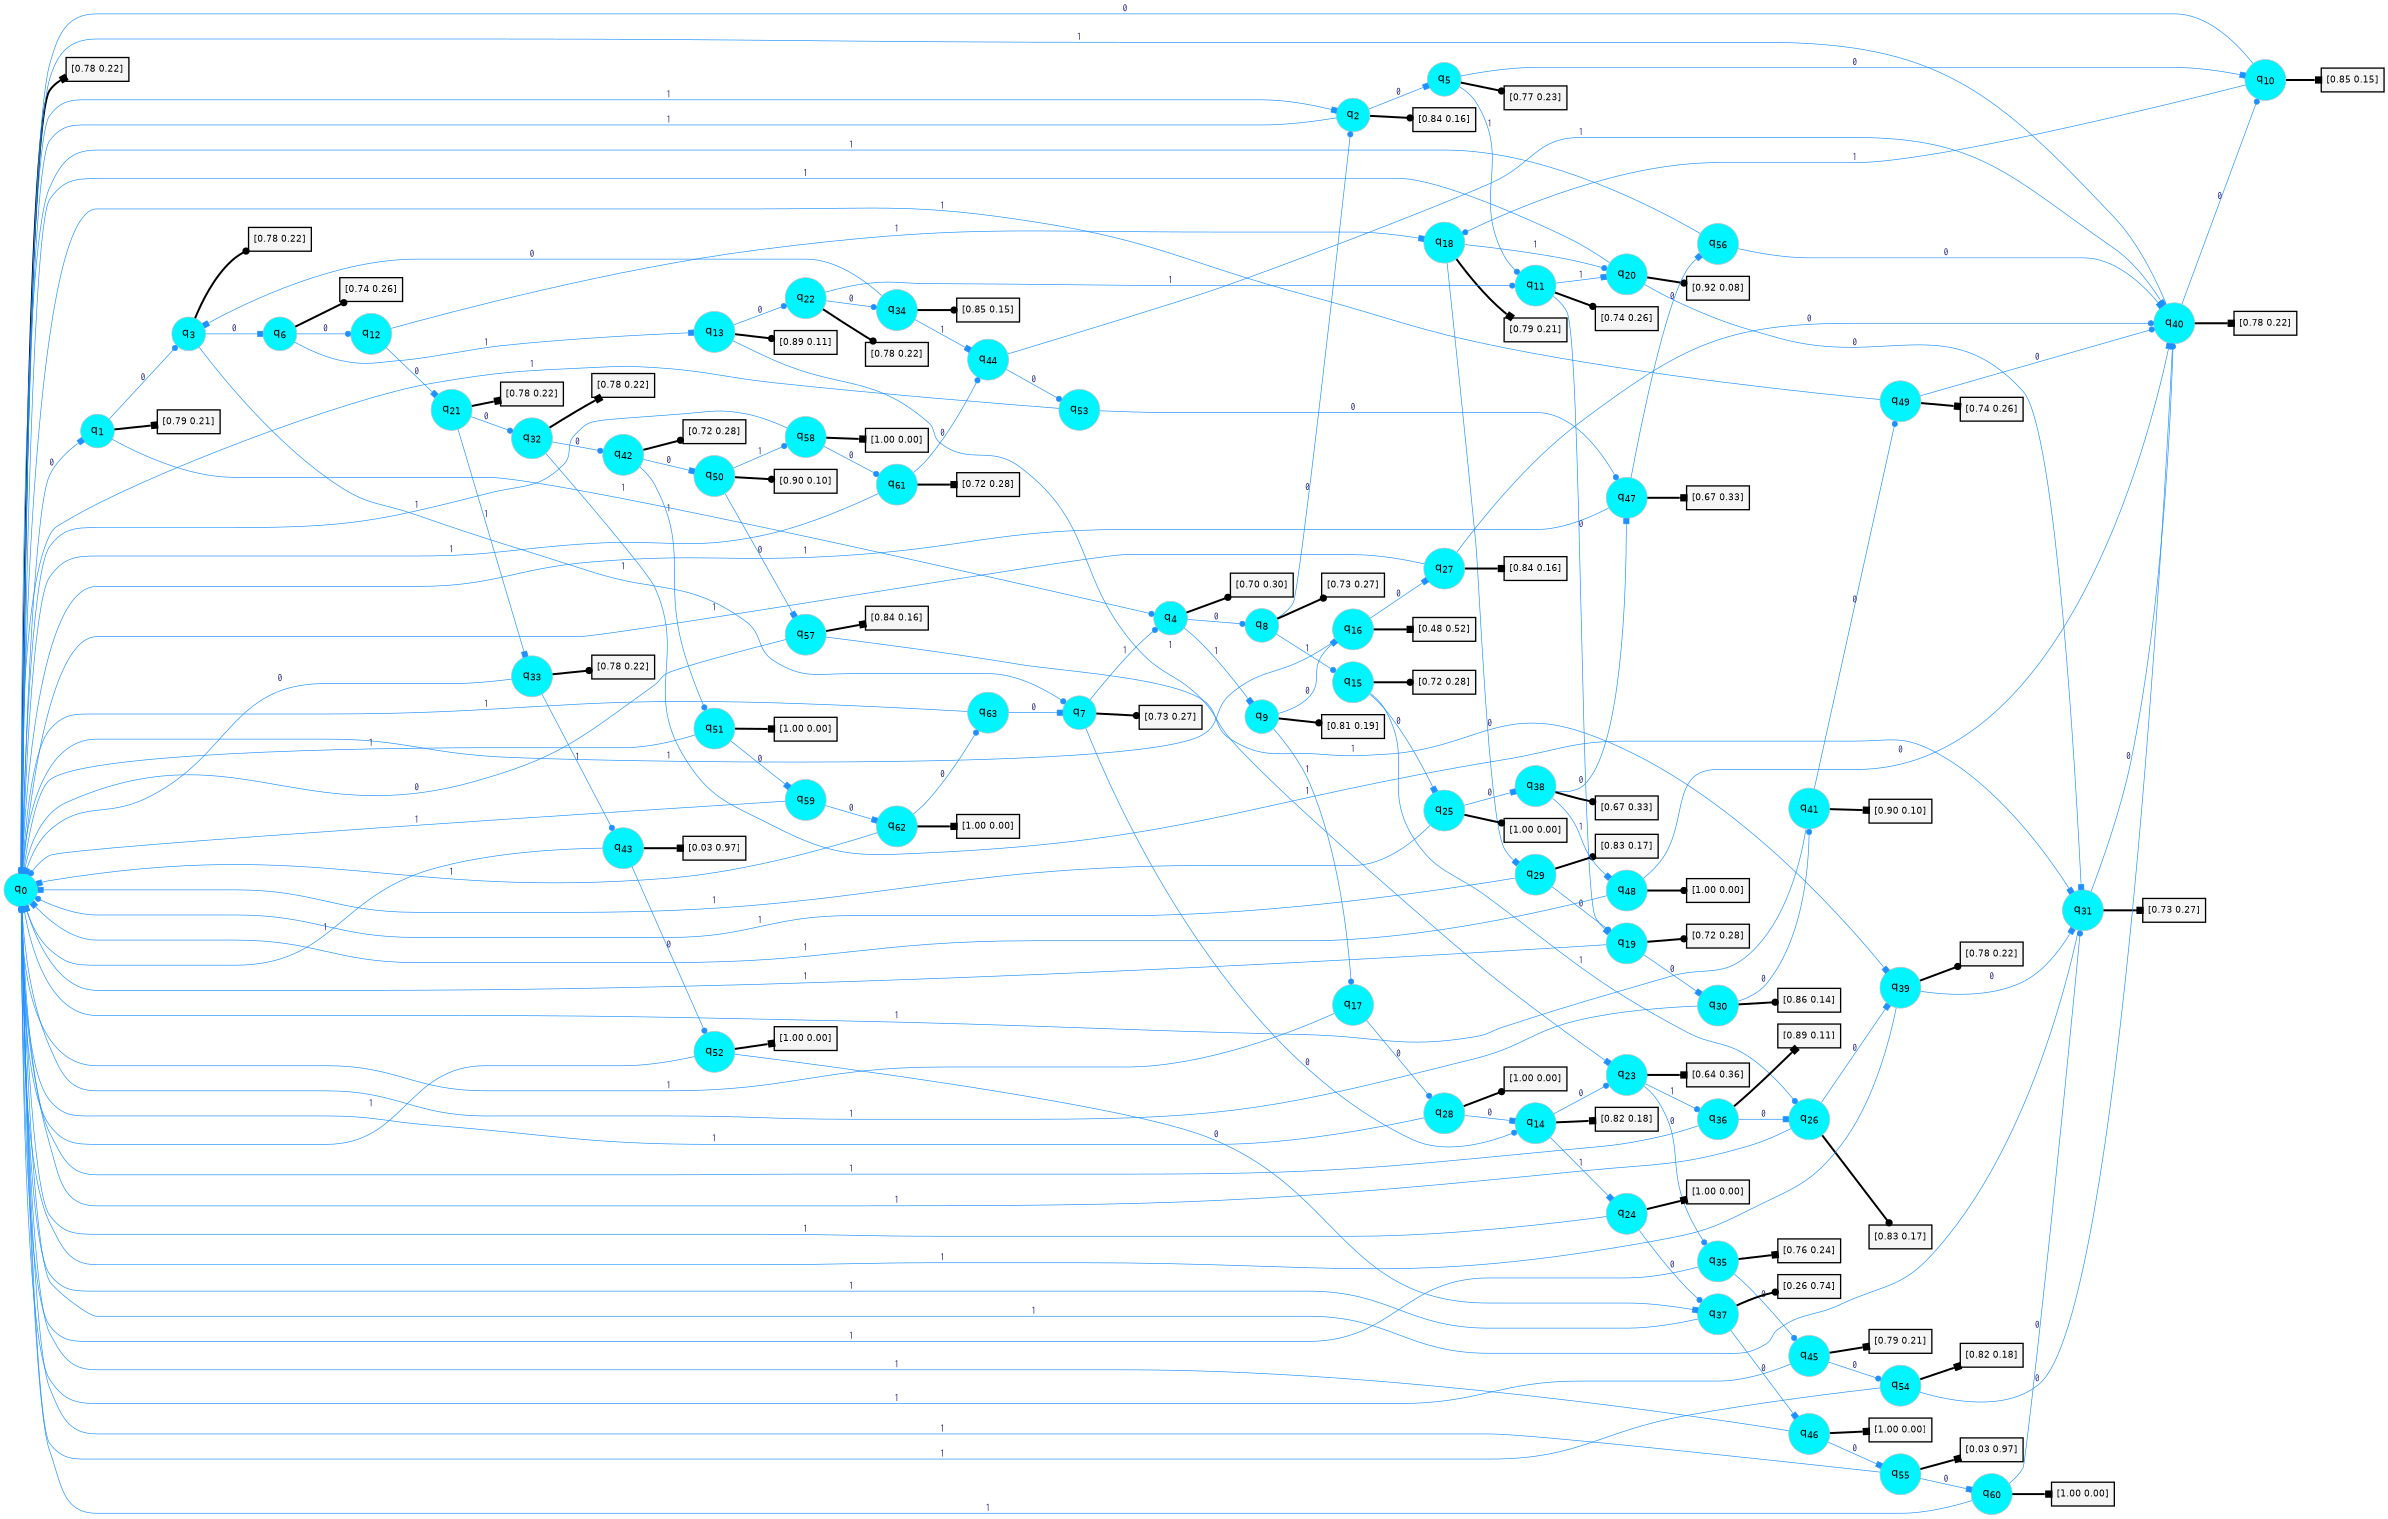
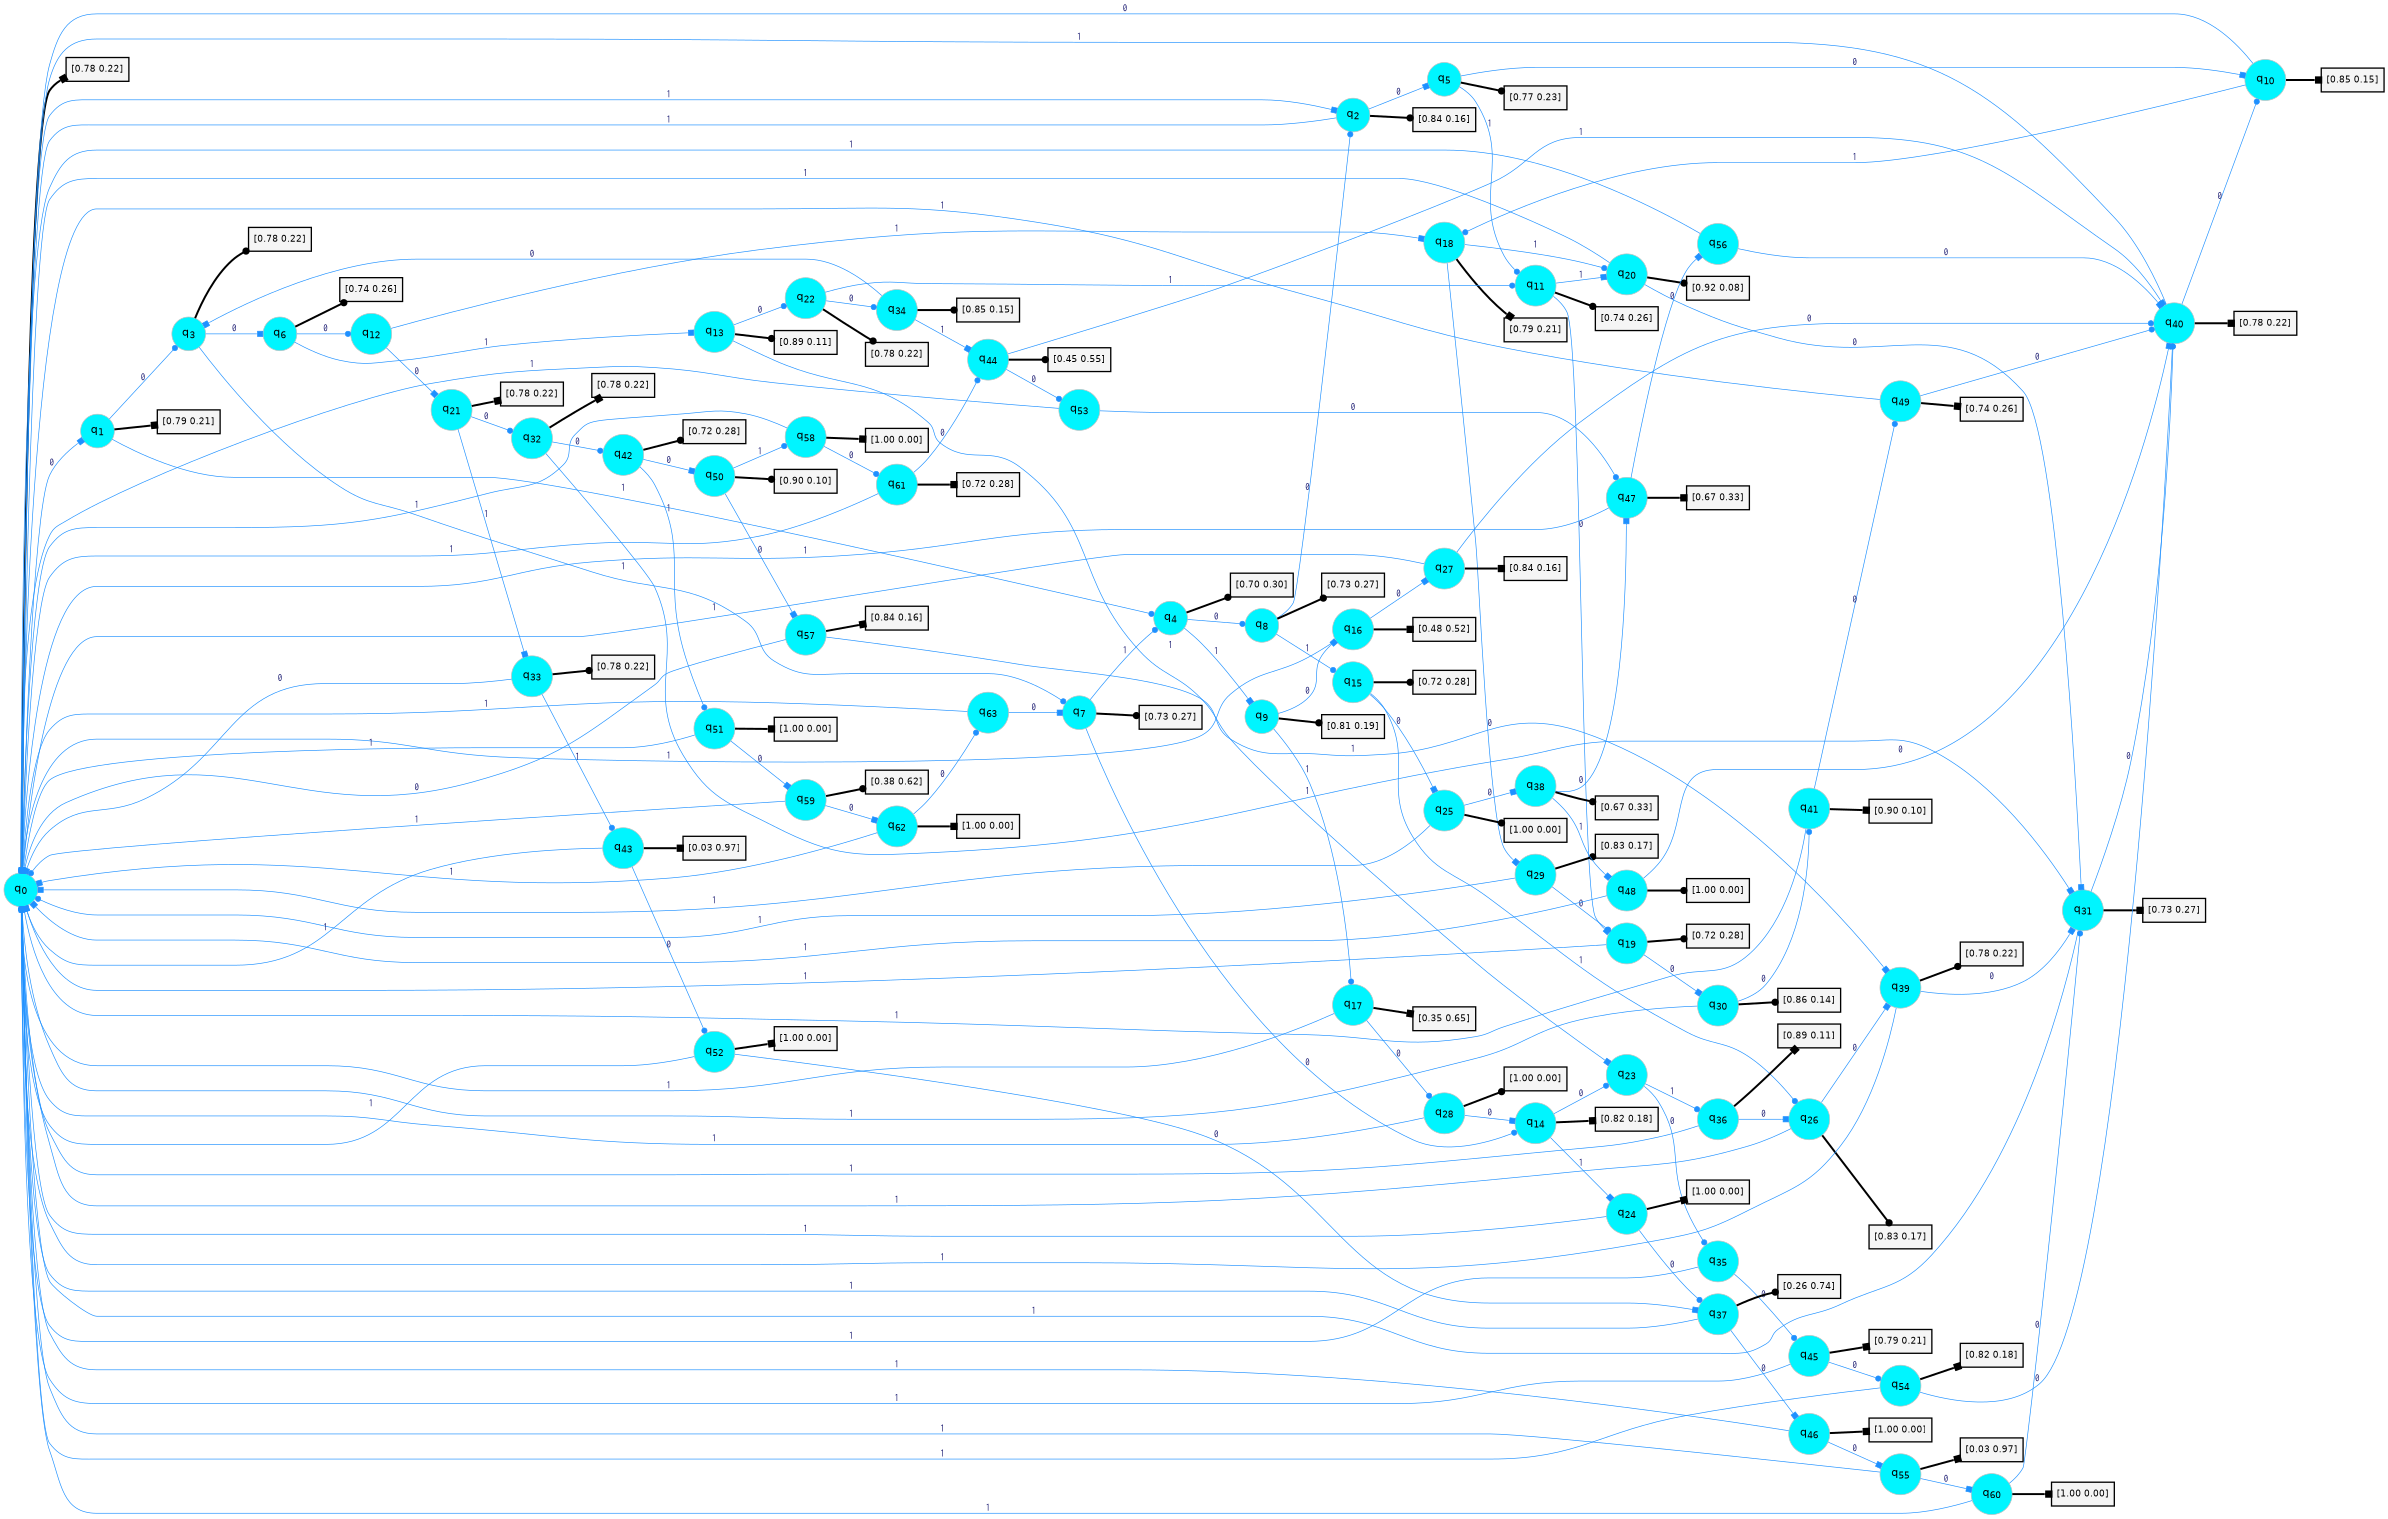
node "[0.45 0.55]": added
node "[0.38 0.62]": added
node "[0.35 0.65]": added
node "[0.64 0.36]": removed
node "[0.76 0.24]": removed
